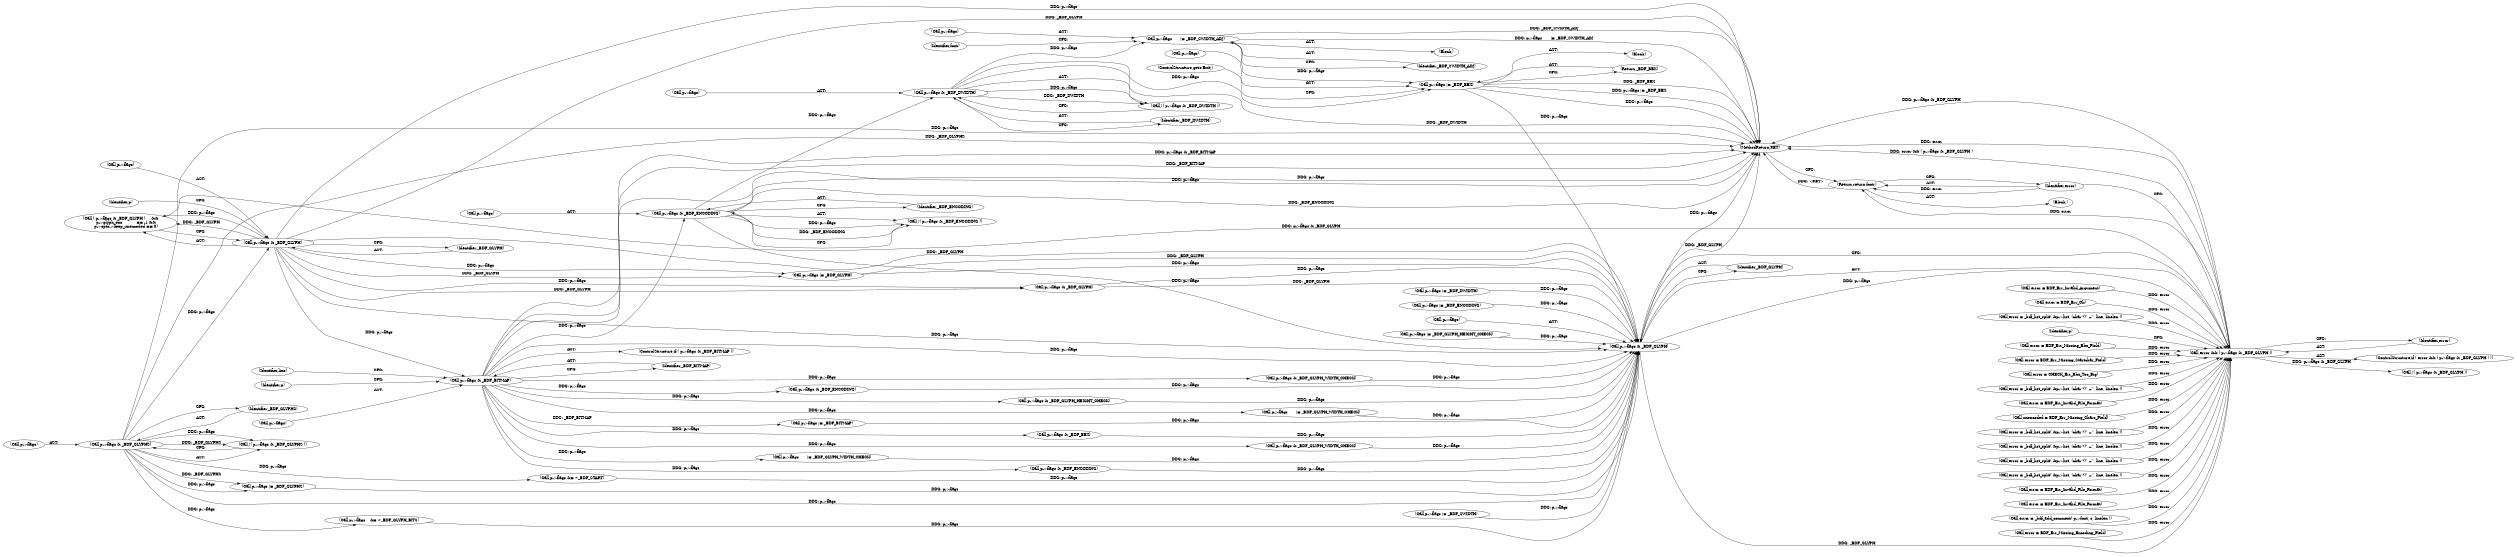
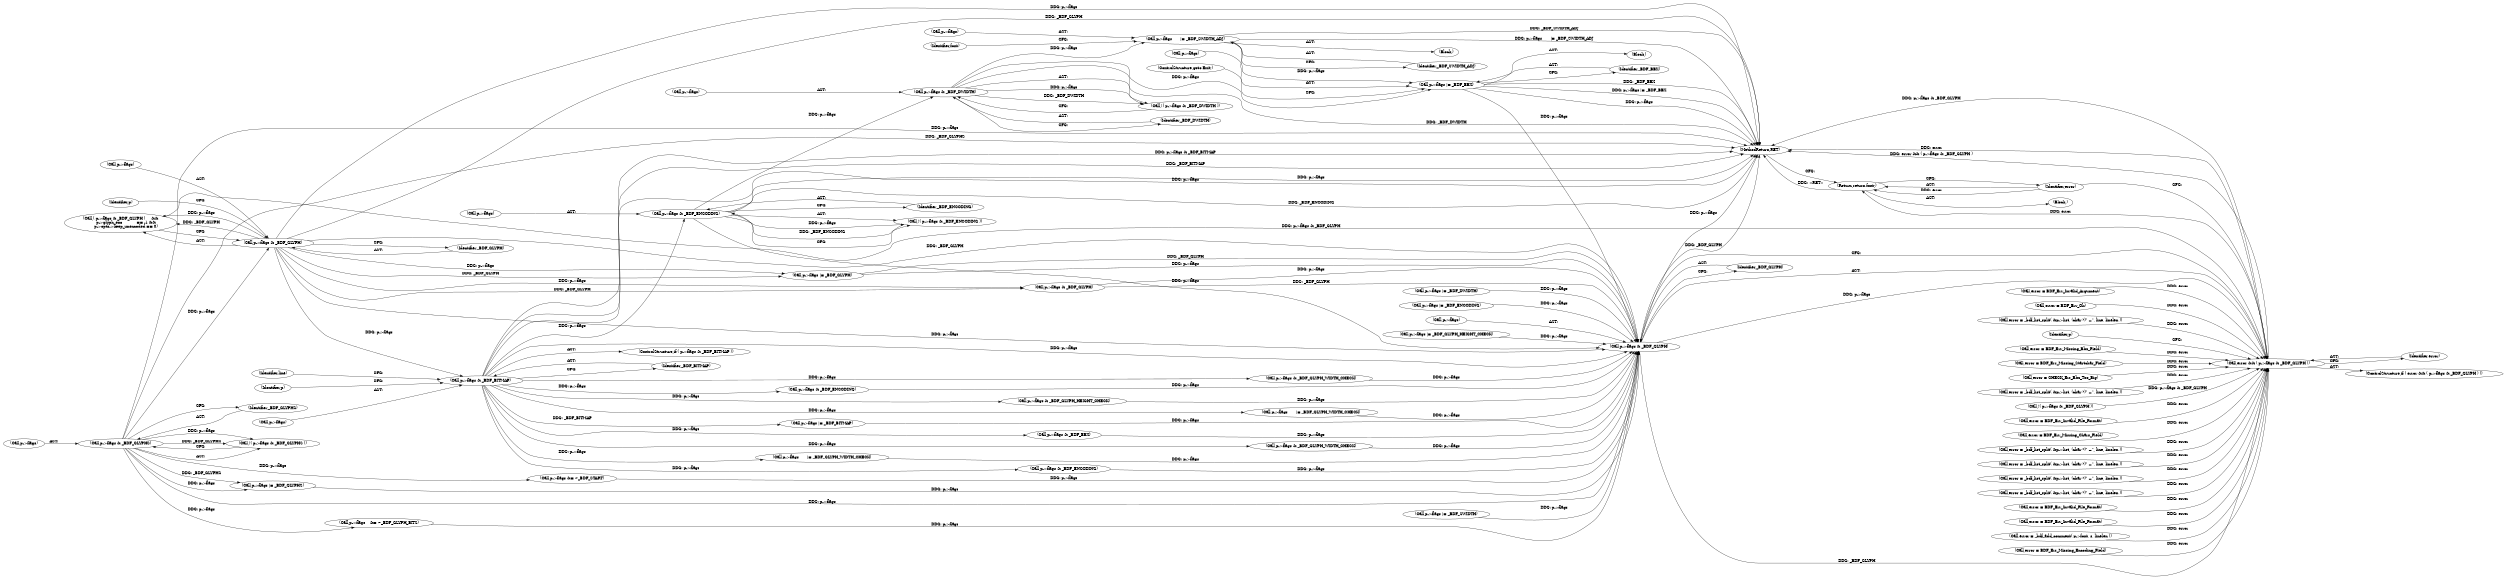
node "(Return,_BDF_BBX)": label "(Return,_BDF_BBX)" -> "(Identifier,_BDF_BBX)"
edge "(Call,error && ( p->flags & _BDF_GLYPH ))" -> "(Call,!( p->flags & _BDF_GLYPH ))": reversed
node "(Call,unencoded = BDF_Err_Missing_Chars_Field)": label "(Call,unencoded = BDF_Err_Missing_Chars_Field)" -> "(Call,error = BDF_Err_Missing_Chars_Field)"
